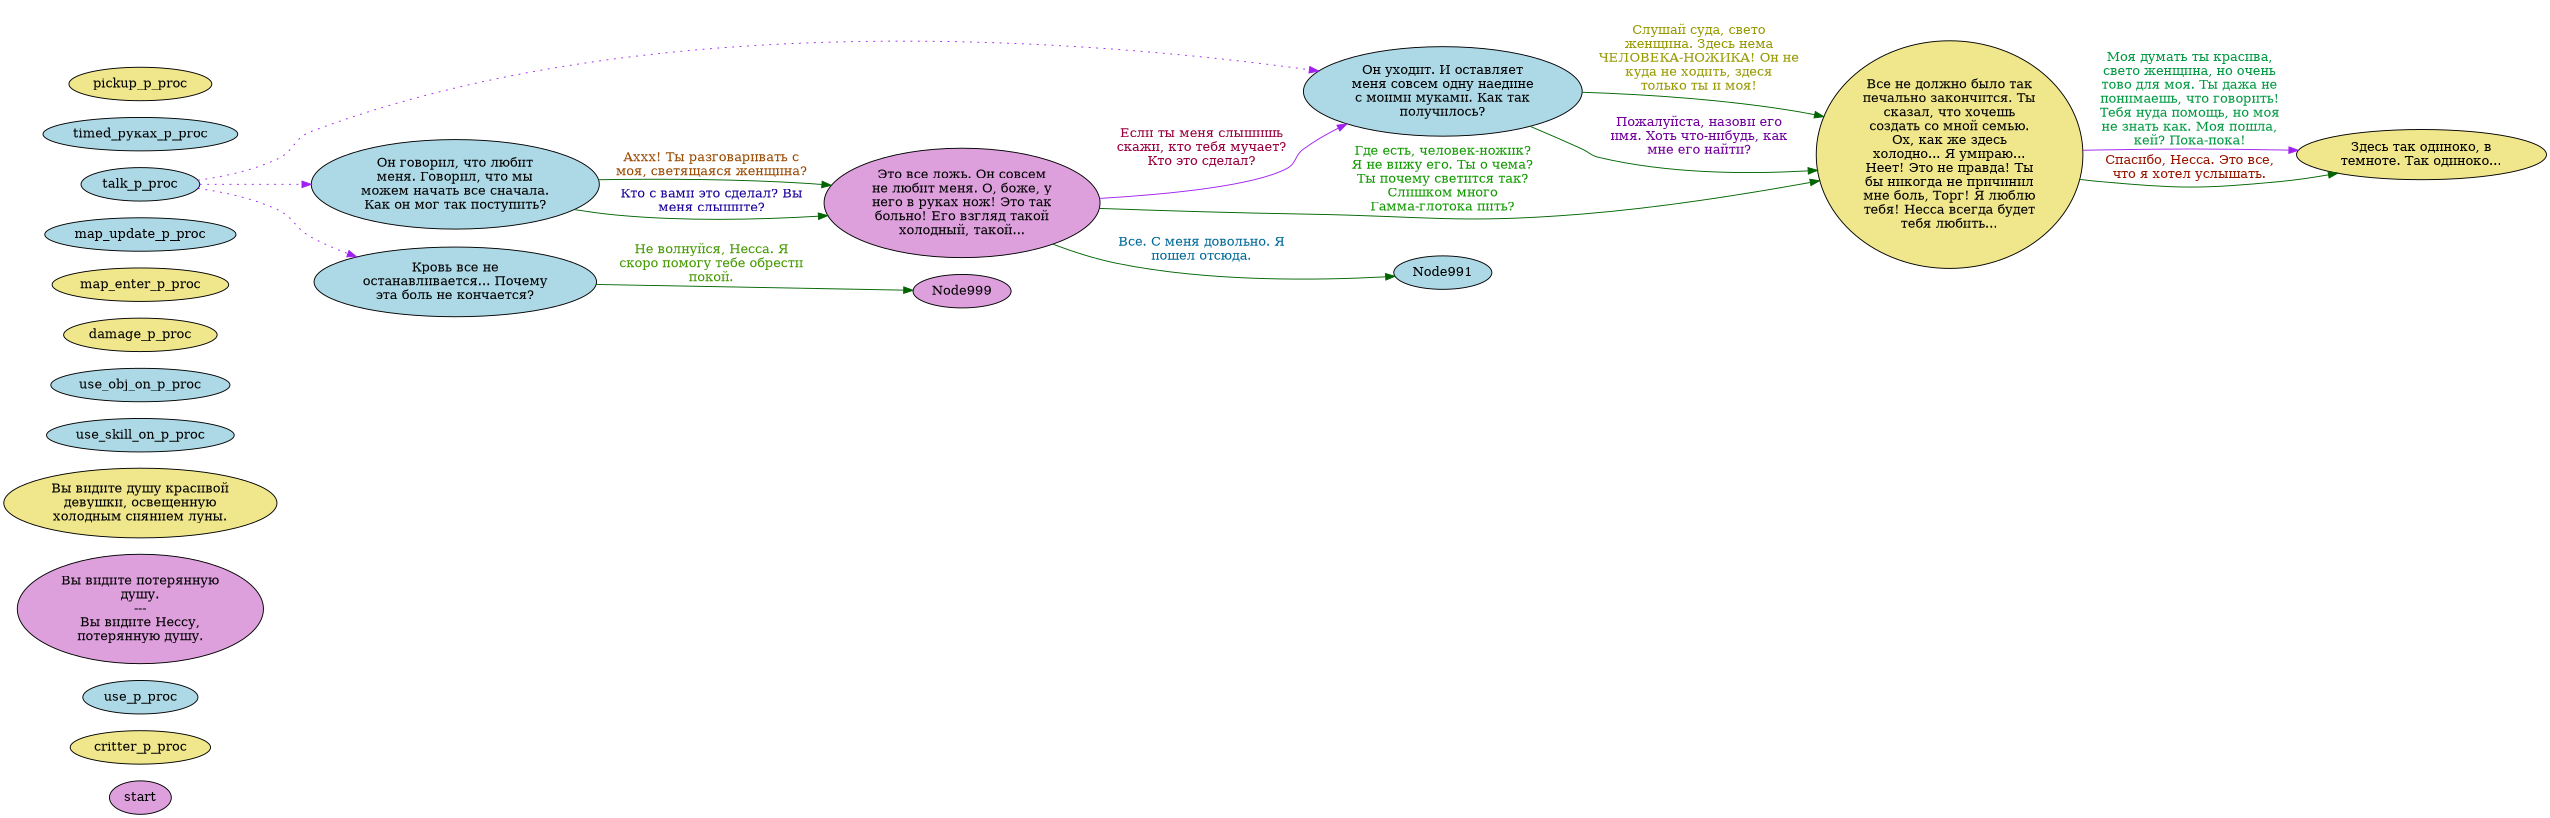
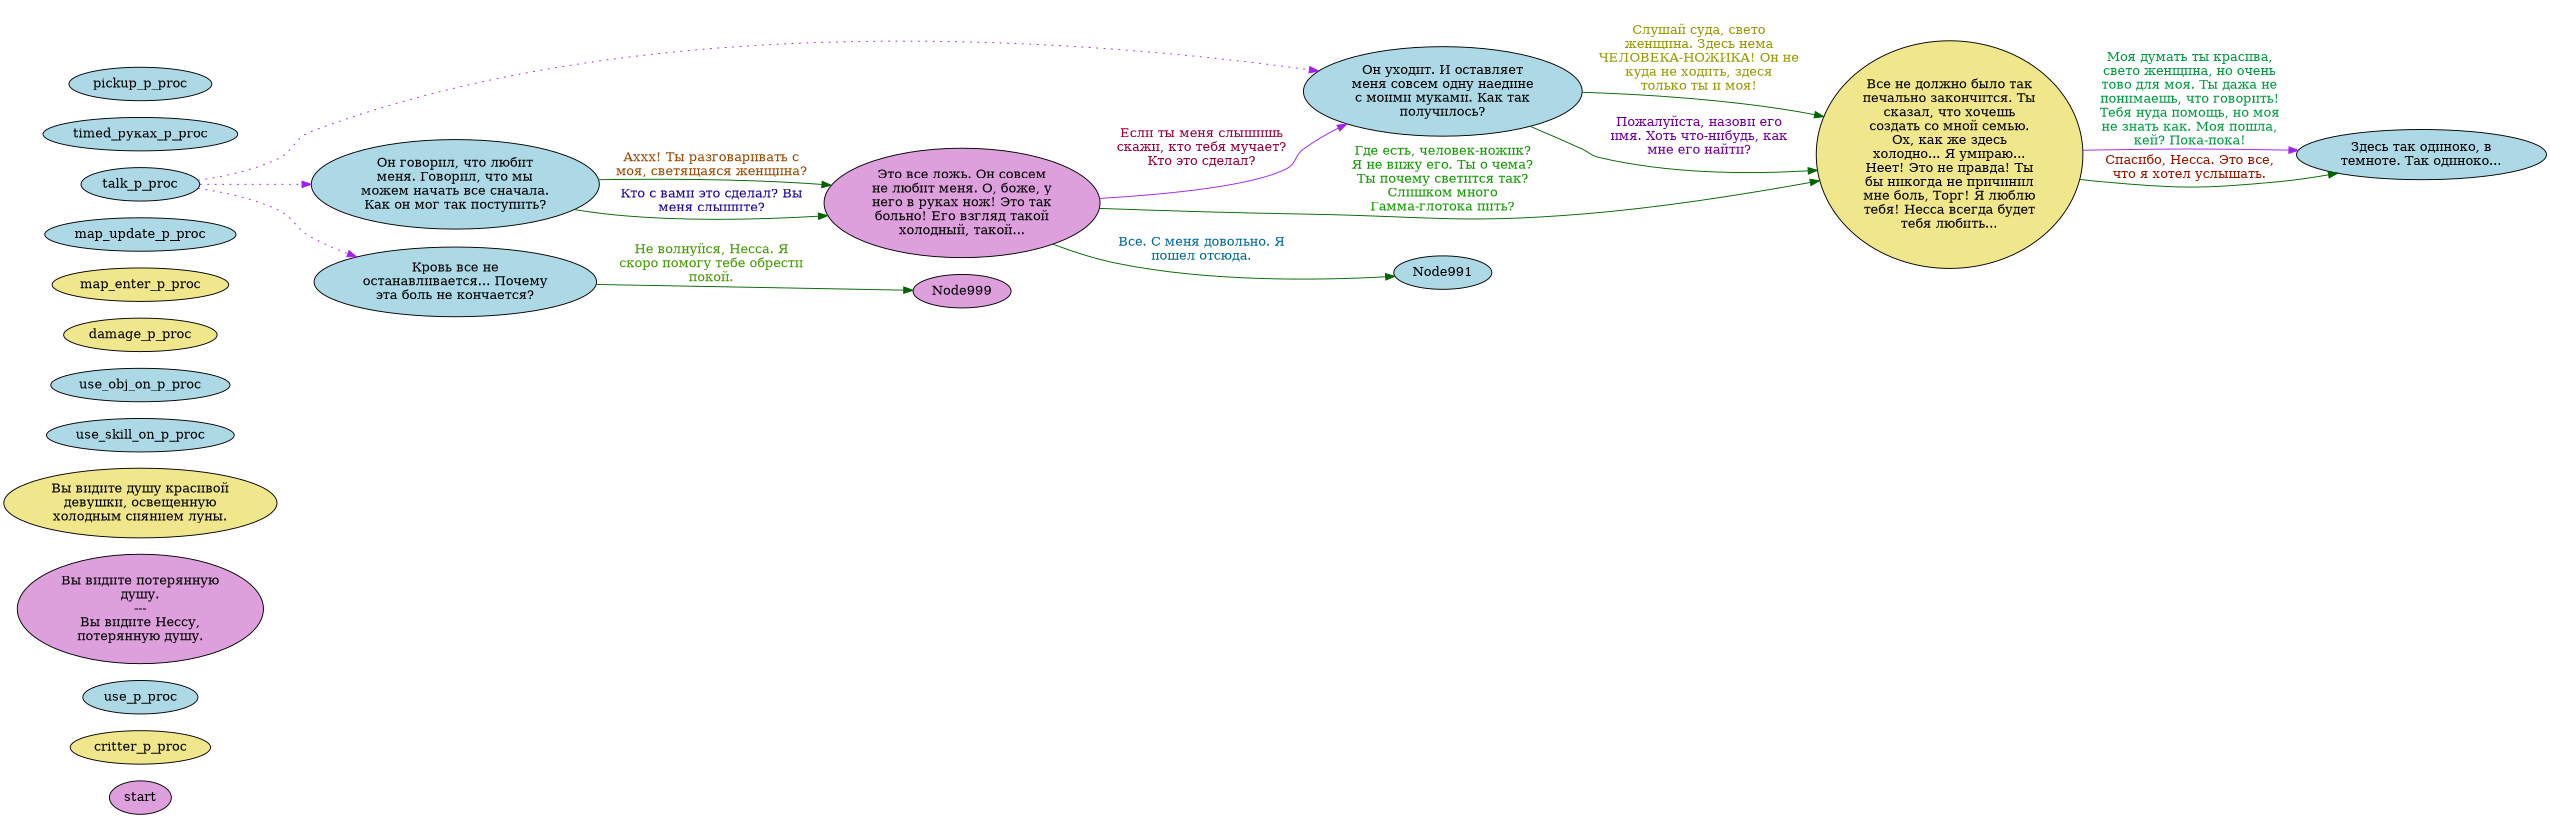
node "pickup_p_proc": fillcolor khaki -> lightblue
node "Здесь так одиноко, в темноте. Так одиноко...": fillcolor khaki -> lightblue
